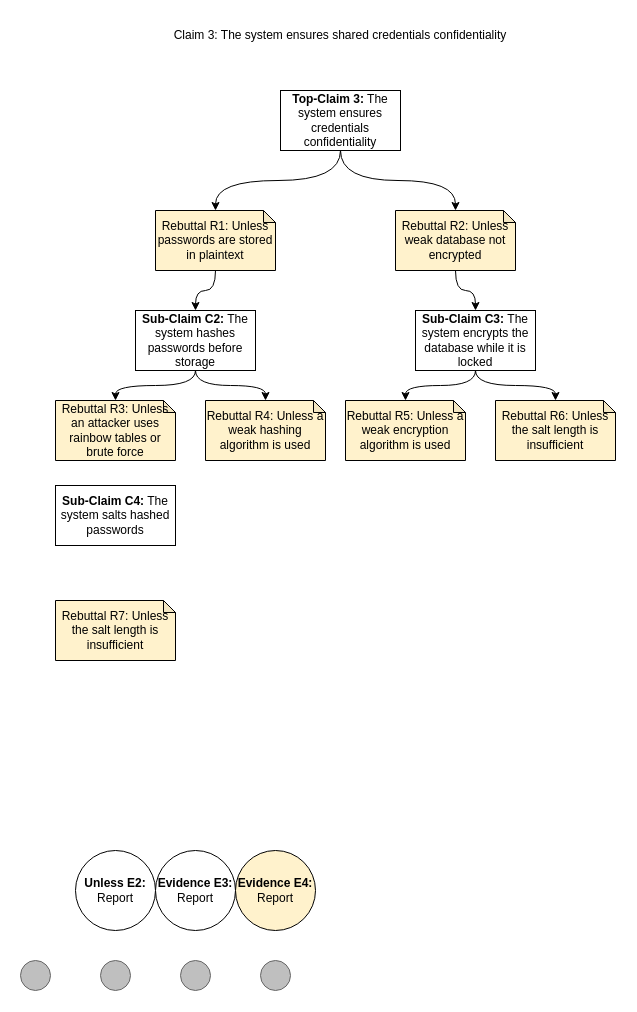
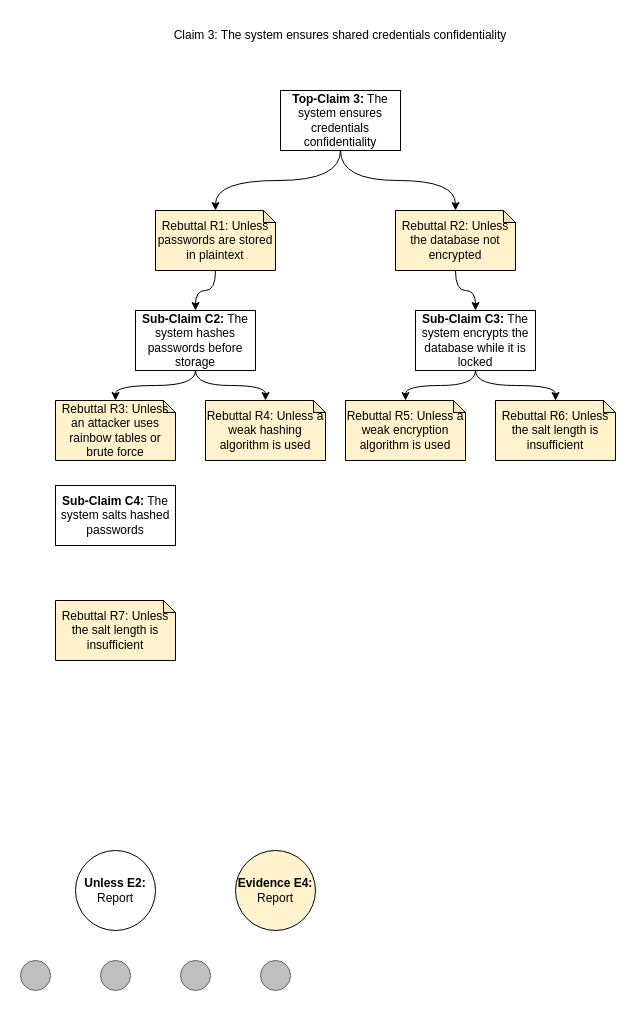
node "Rebuttal R2: Unless weak database not encrypted": label "Rebuttal R2: Unless weak database not encrypted" -> "Rebuttal R2: Unless the database not encrypted"
node "Evidence E3: Report": removed
